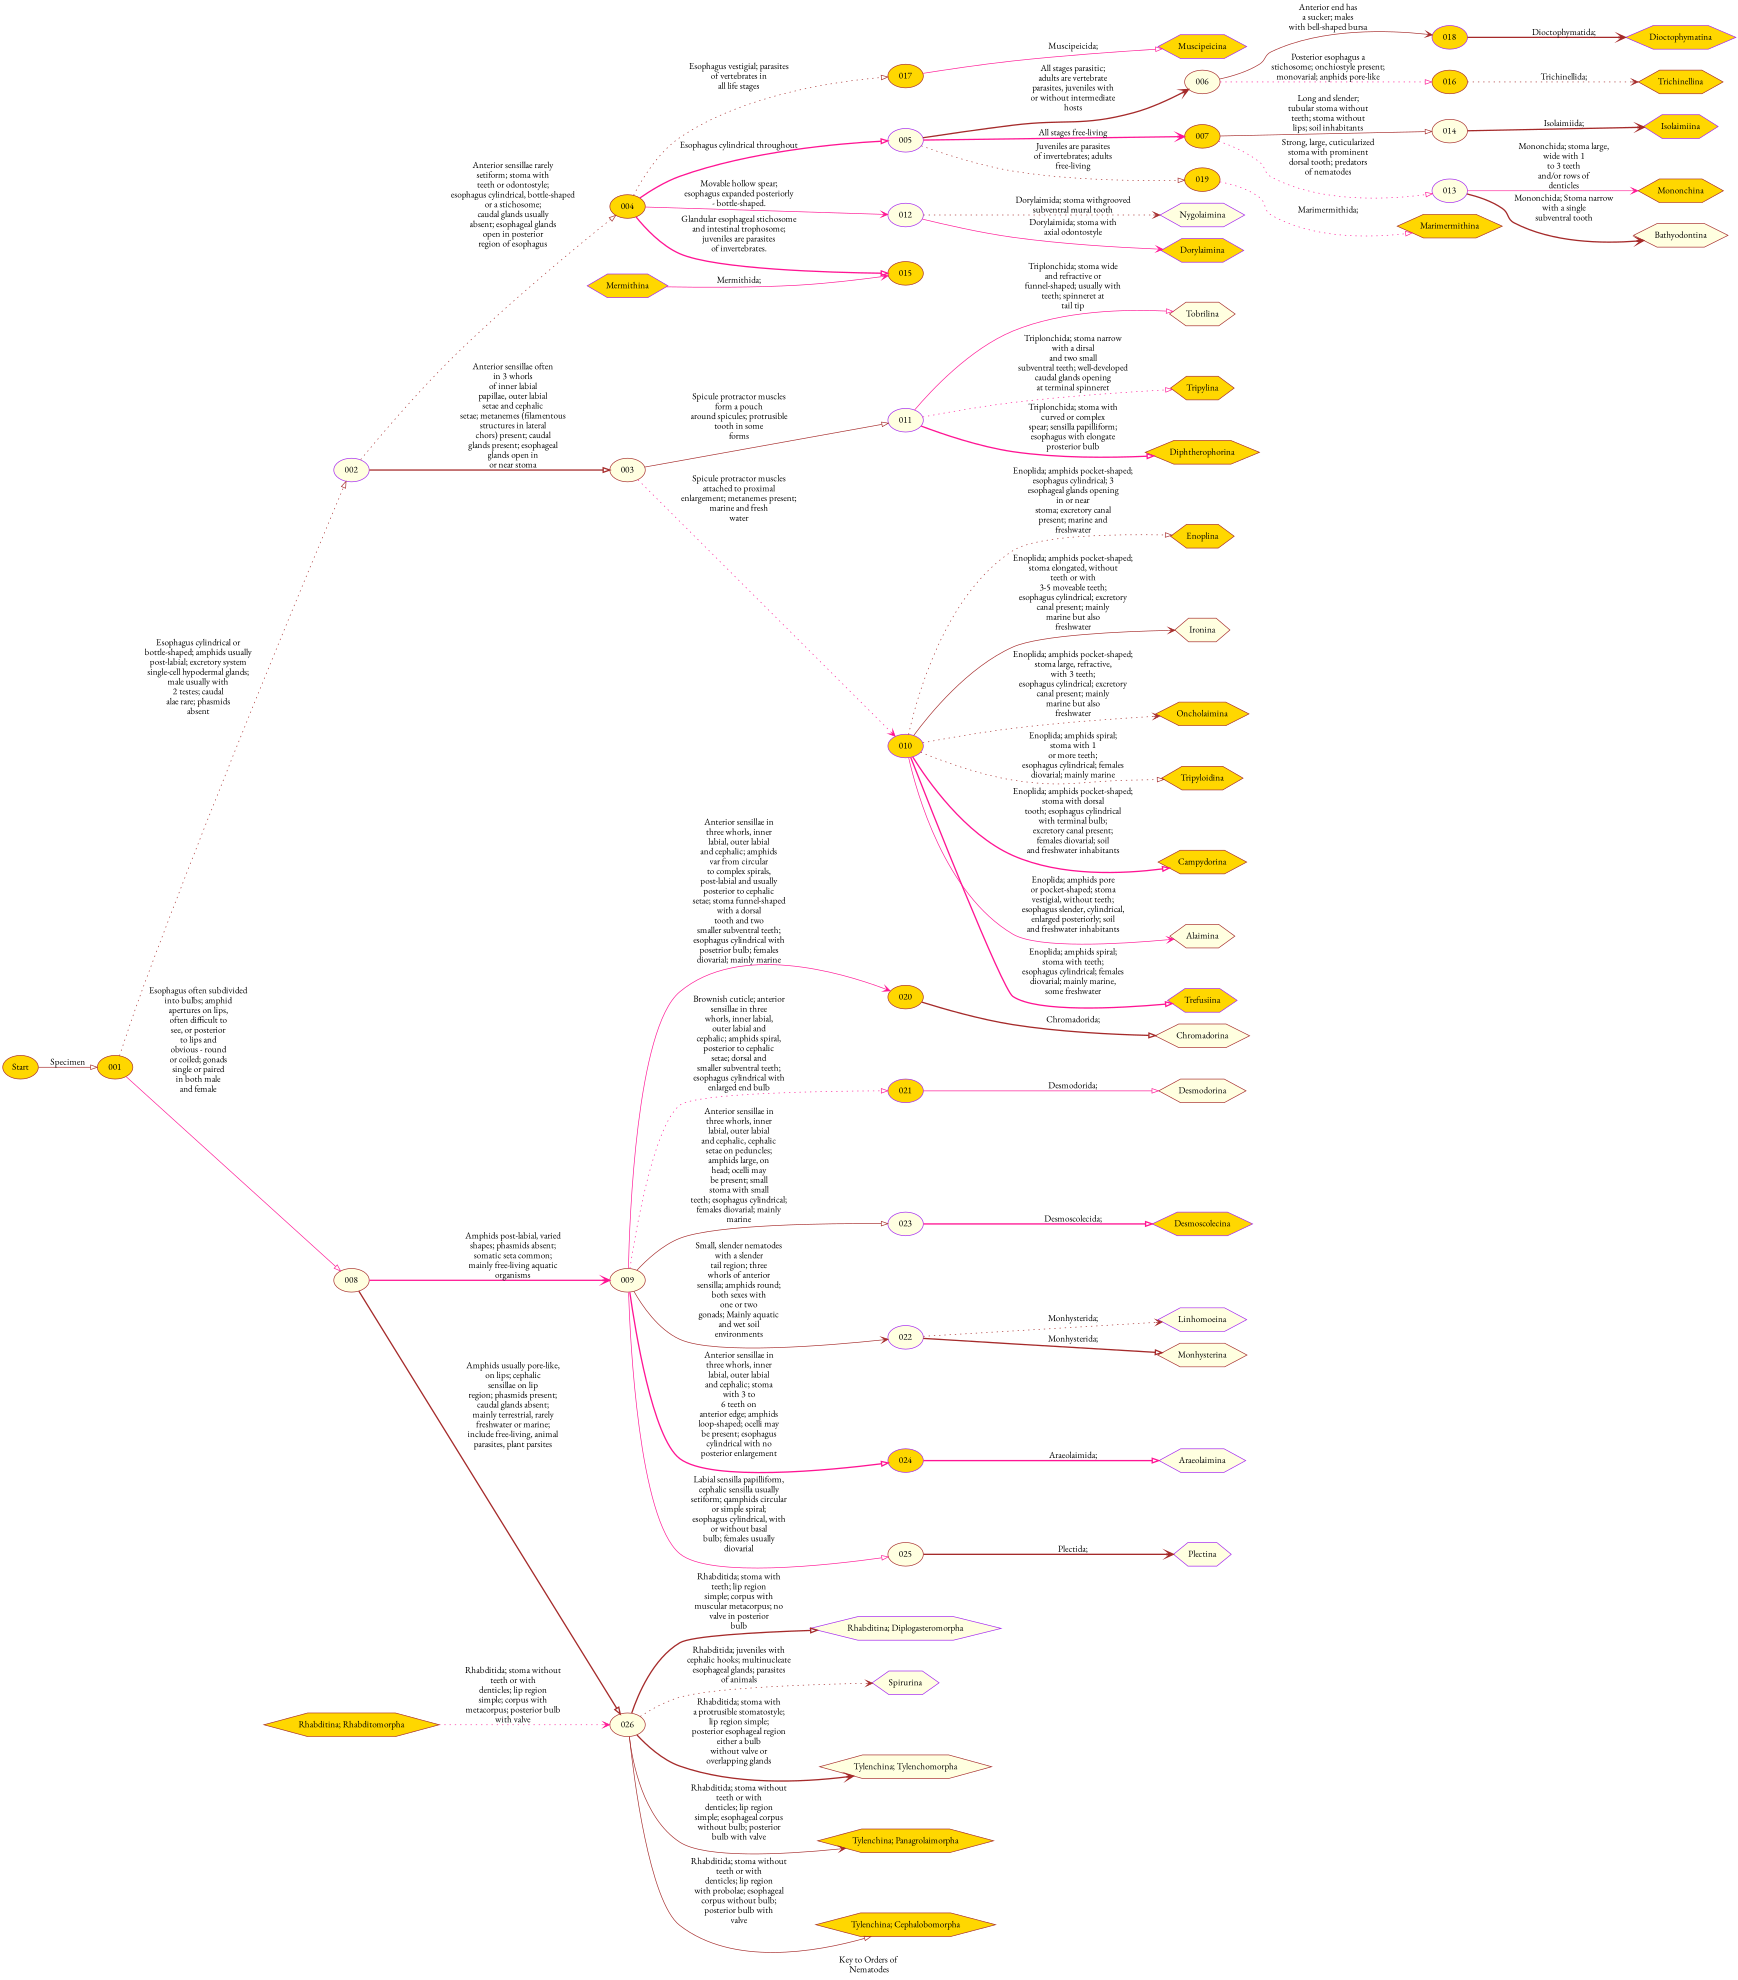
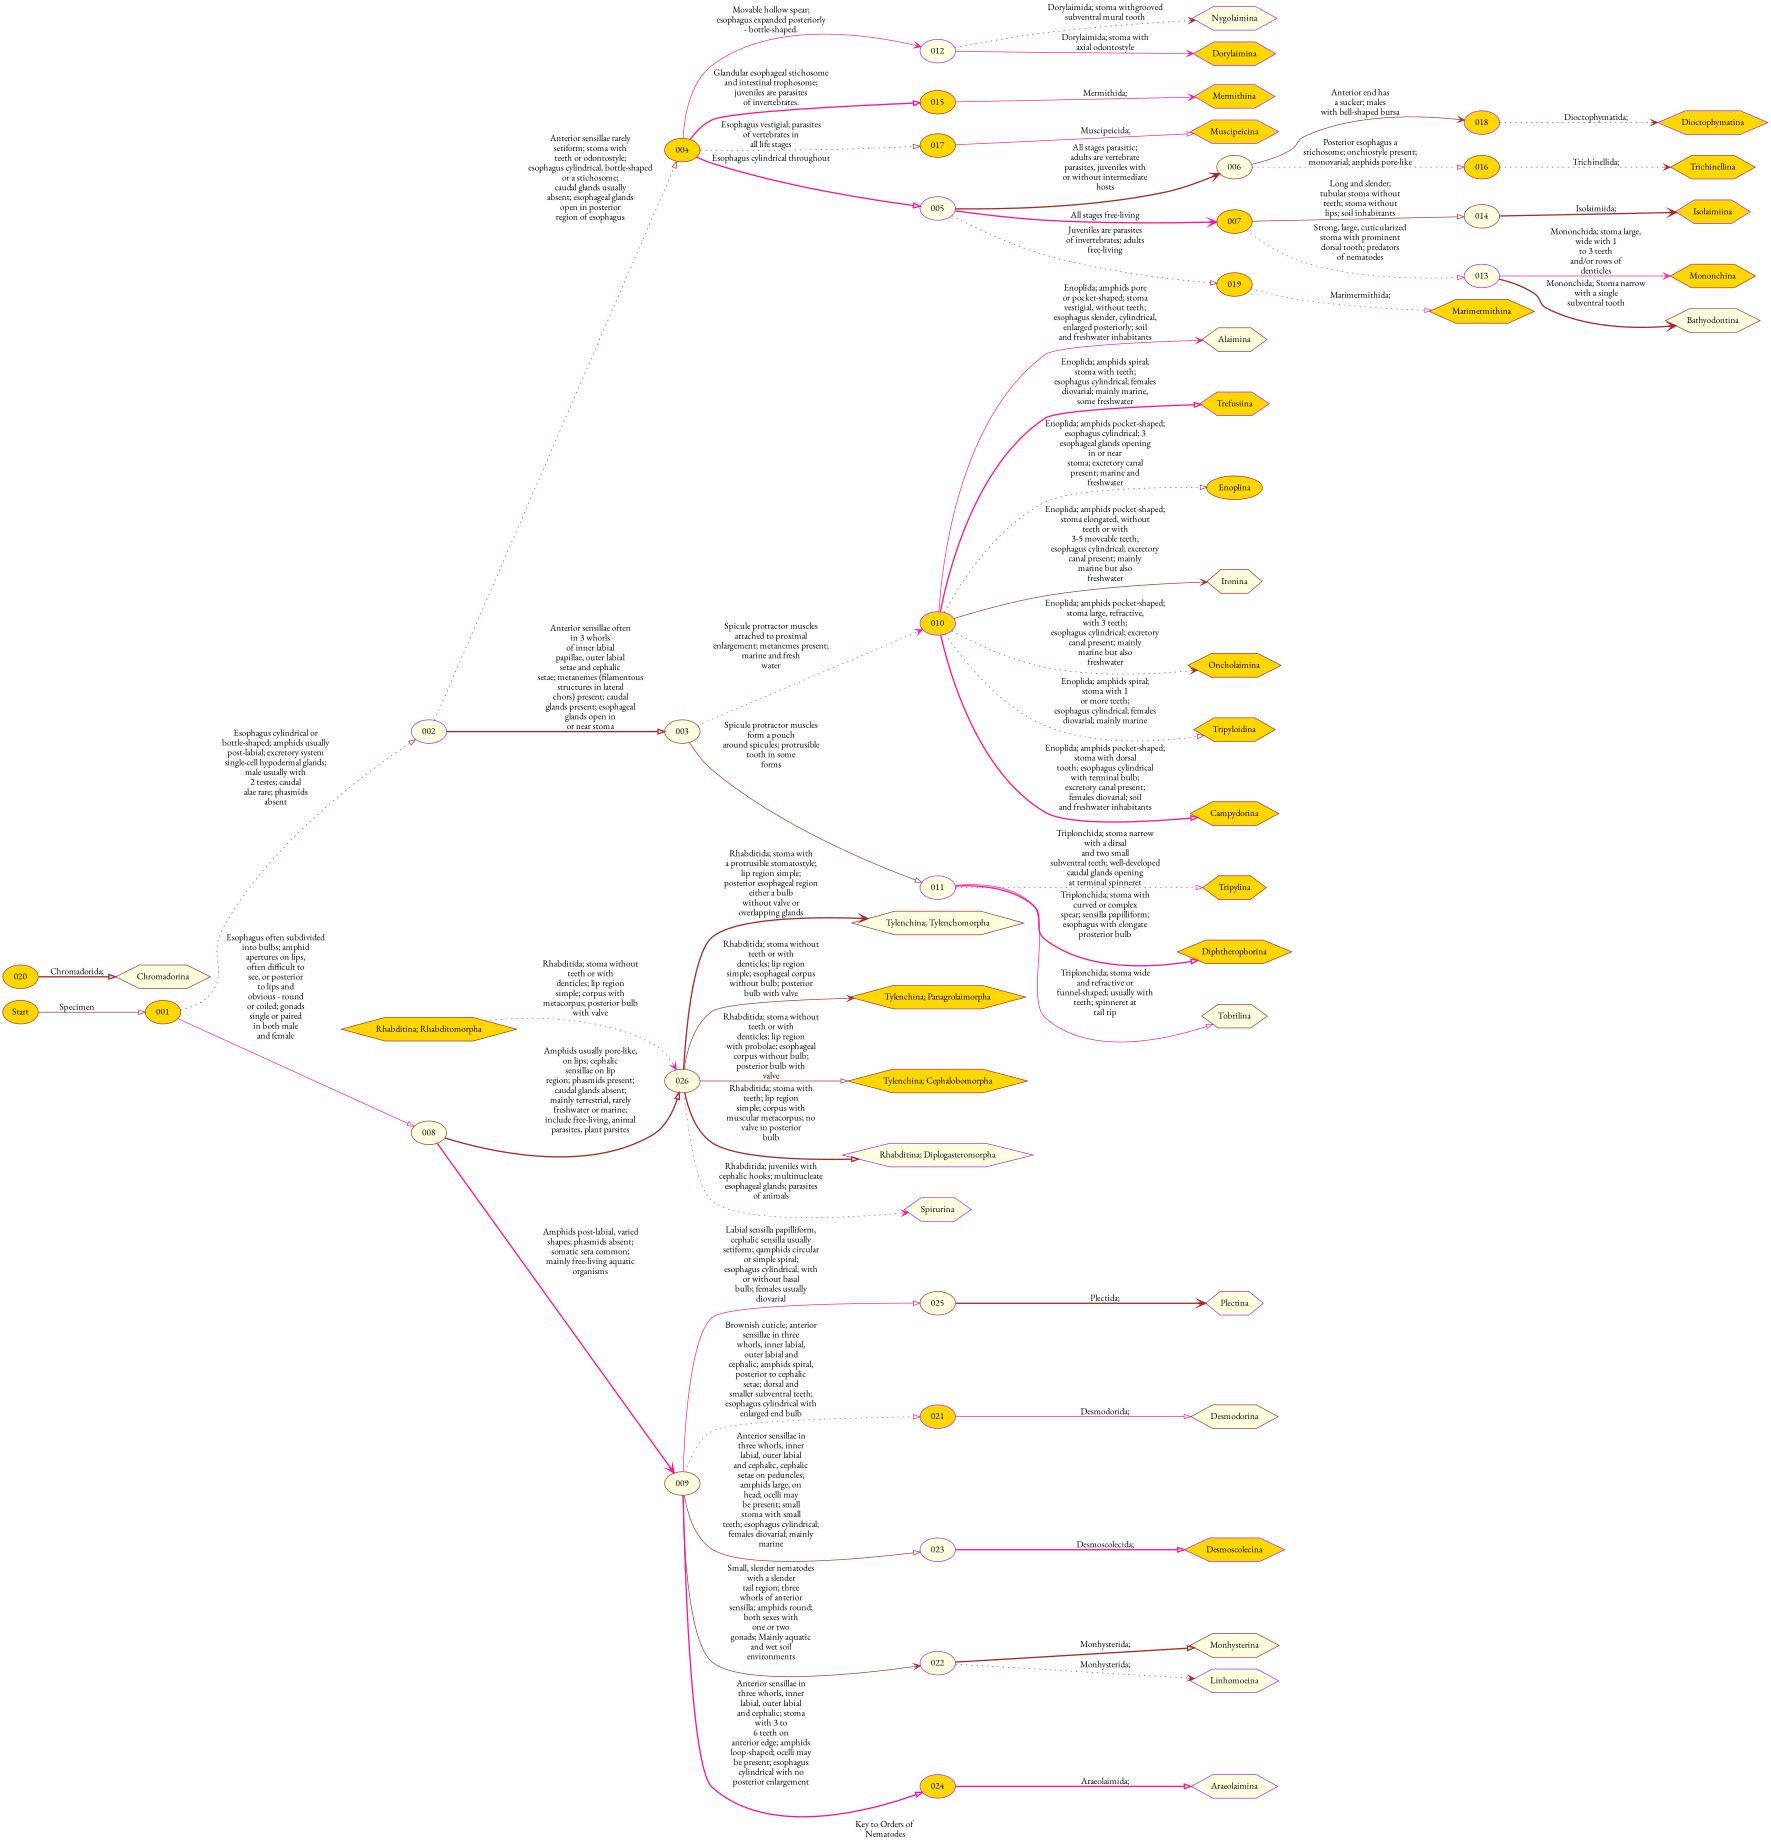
edge "018" -> "Dioctophymatina": style bold -> dotted
edge "Mermithina" -> "015": reversed
node "Enoplina": shape hexagon -> ellipse
edge "009" -> "020": removed, label "Anterior sensillae in three whorls, inner labial, outer labial and cephalic; amphids var from circular to complex spirals, post-labial and usually posterior to cephalic setae; stoma funnel-shaped with a dorsal tooth and two smaller subventral teeth; esophagus cylindrical with posetrior bulb; females diovarial; mainly marine"
edge "026" -> "Spirurina": color brown -> deeppink
